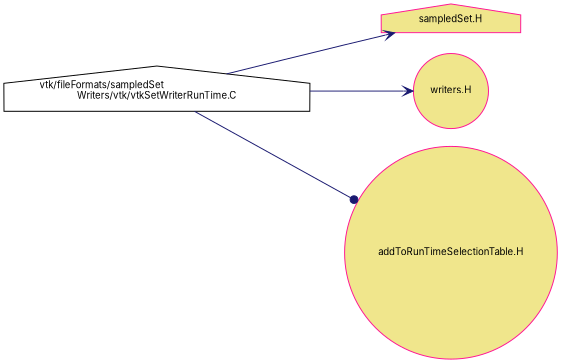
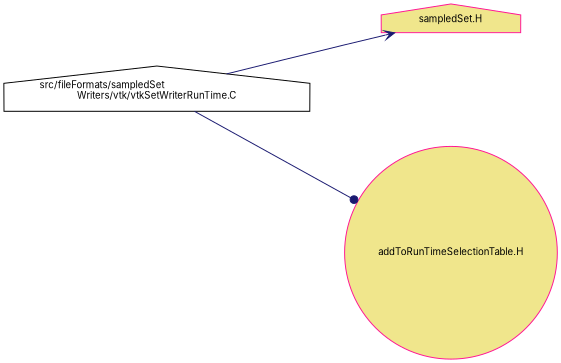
node "vtk/fileFormats/sampledSet Writers/vtk/vtkSetWriterRunTime.C": label "vtk/fileFormats/sampledSet Writers/vtk/vtkSetWriterRunTime.C" -> "src/fileFormats/sampledSet Writers/vtk/vtkSetWriterRunTime.C"
node "writers.H": removed
